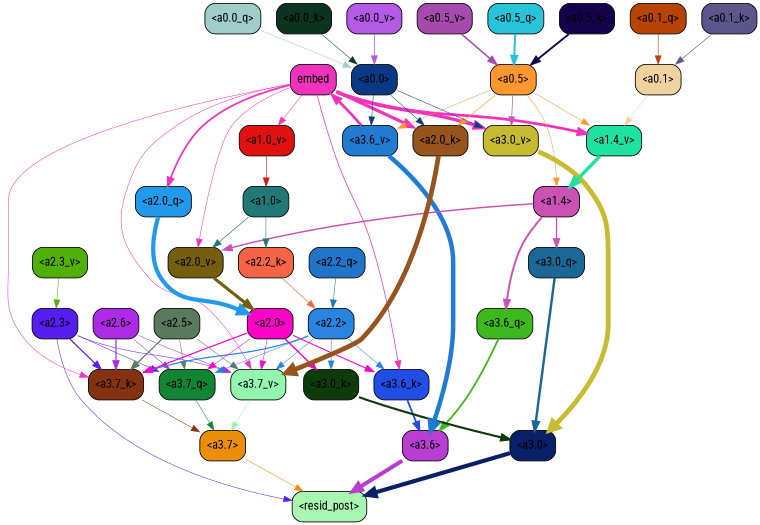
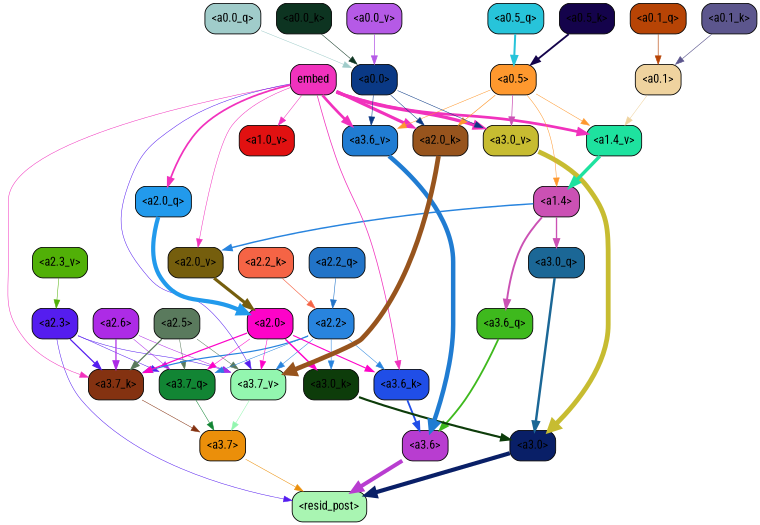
node "<a0.5_v>": removed
edge "<a3.6_v>" -> "embed": reversed
edge "embed" -> "<a3.7_v>": color #f132bd -> #551def
node "<a1.0>": removed
edge "<a1.4>" -> "<a2.0_v>": color #cb51b4 -> #2884de
